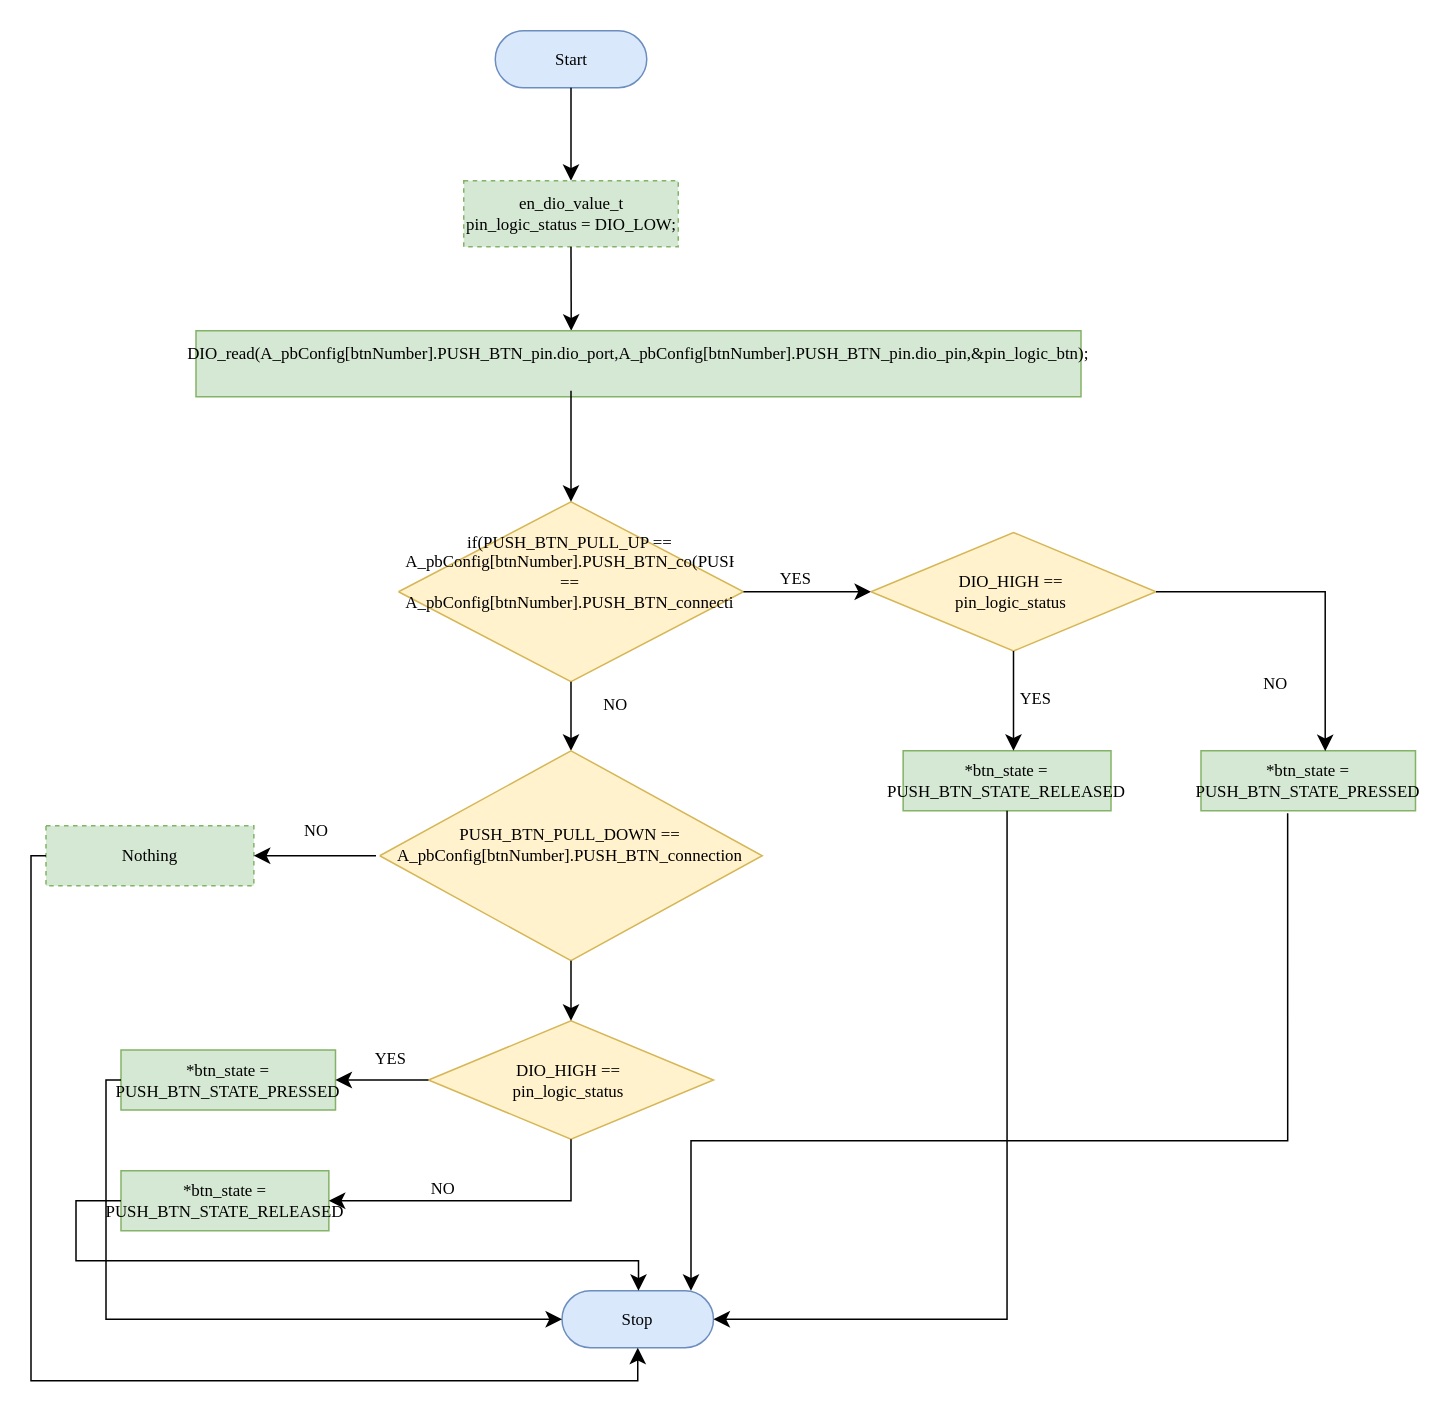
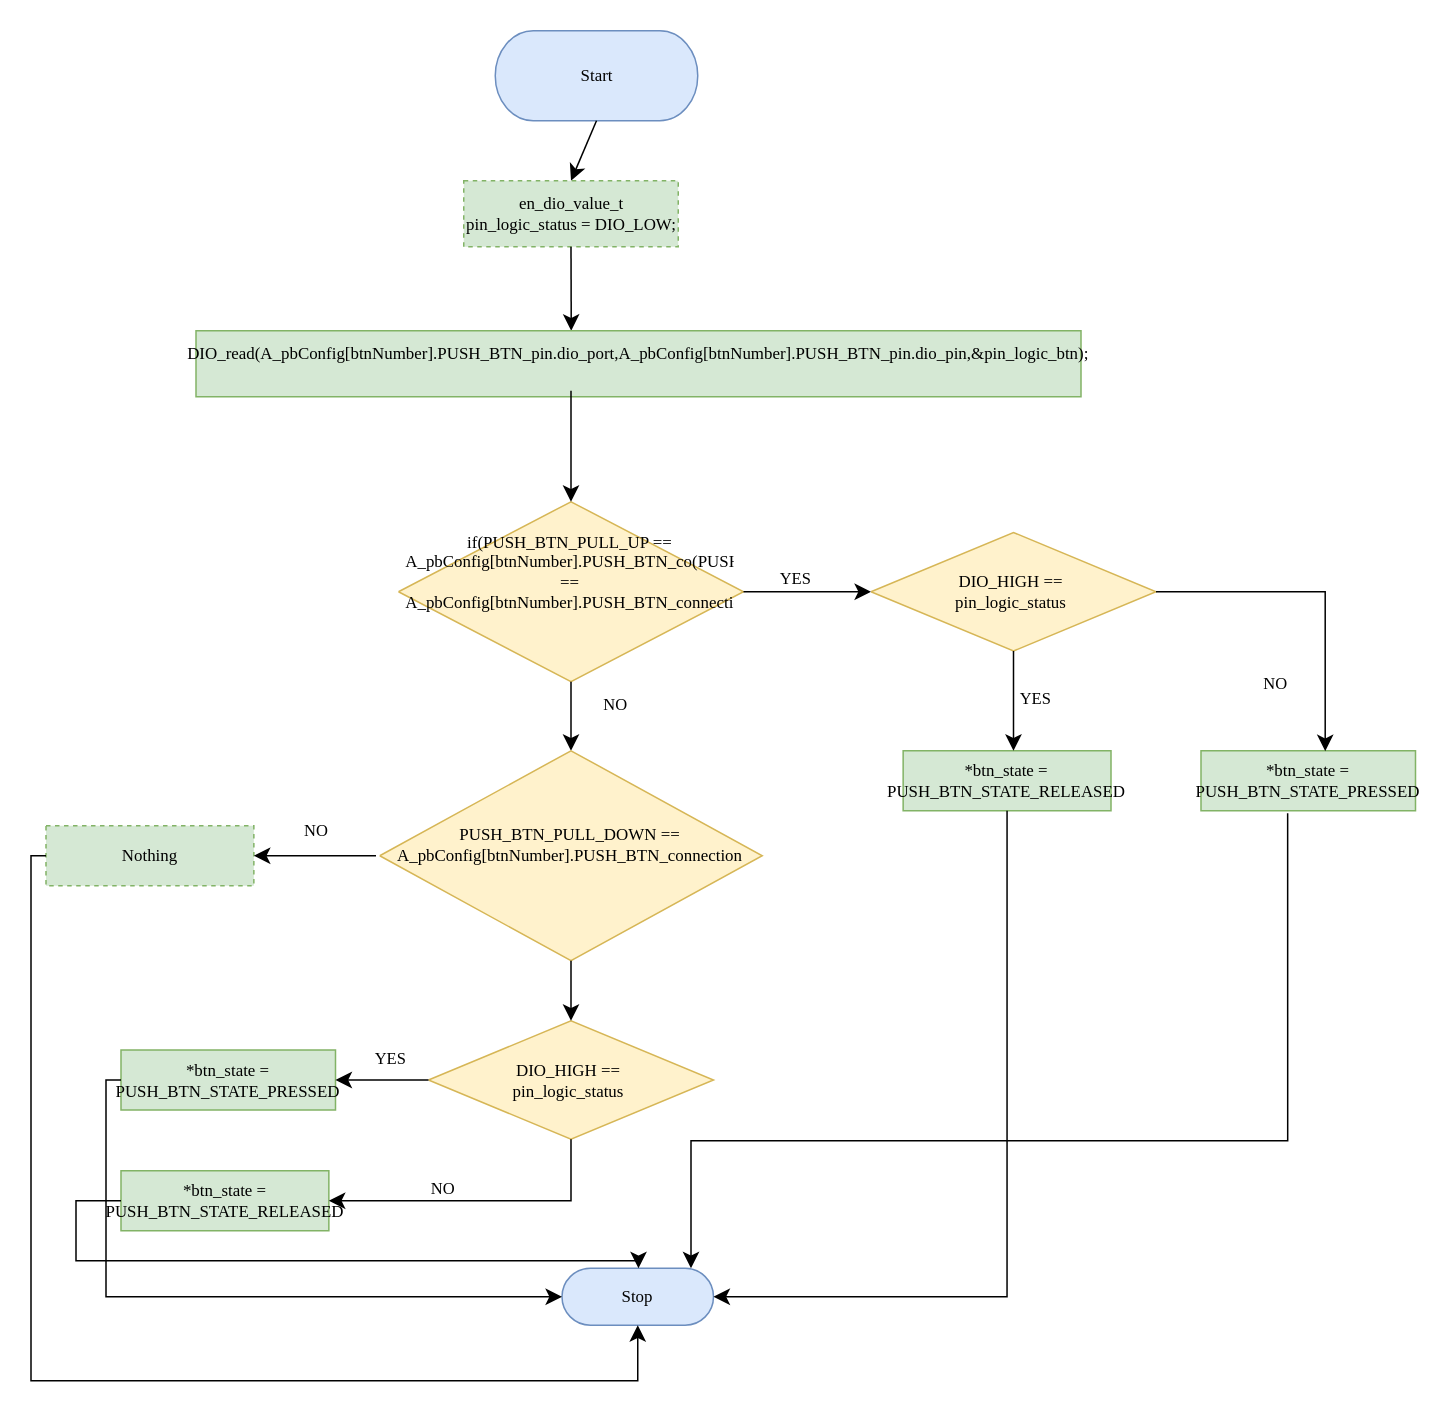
node "Start": size 152x57 -> 203x90
node "Stop": moved (638, 1319) -> (638, 1297)
